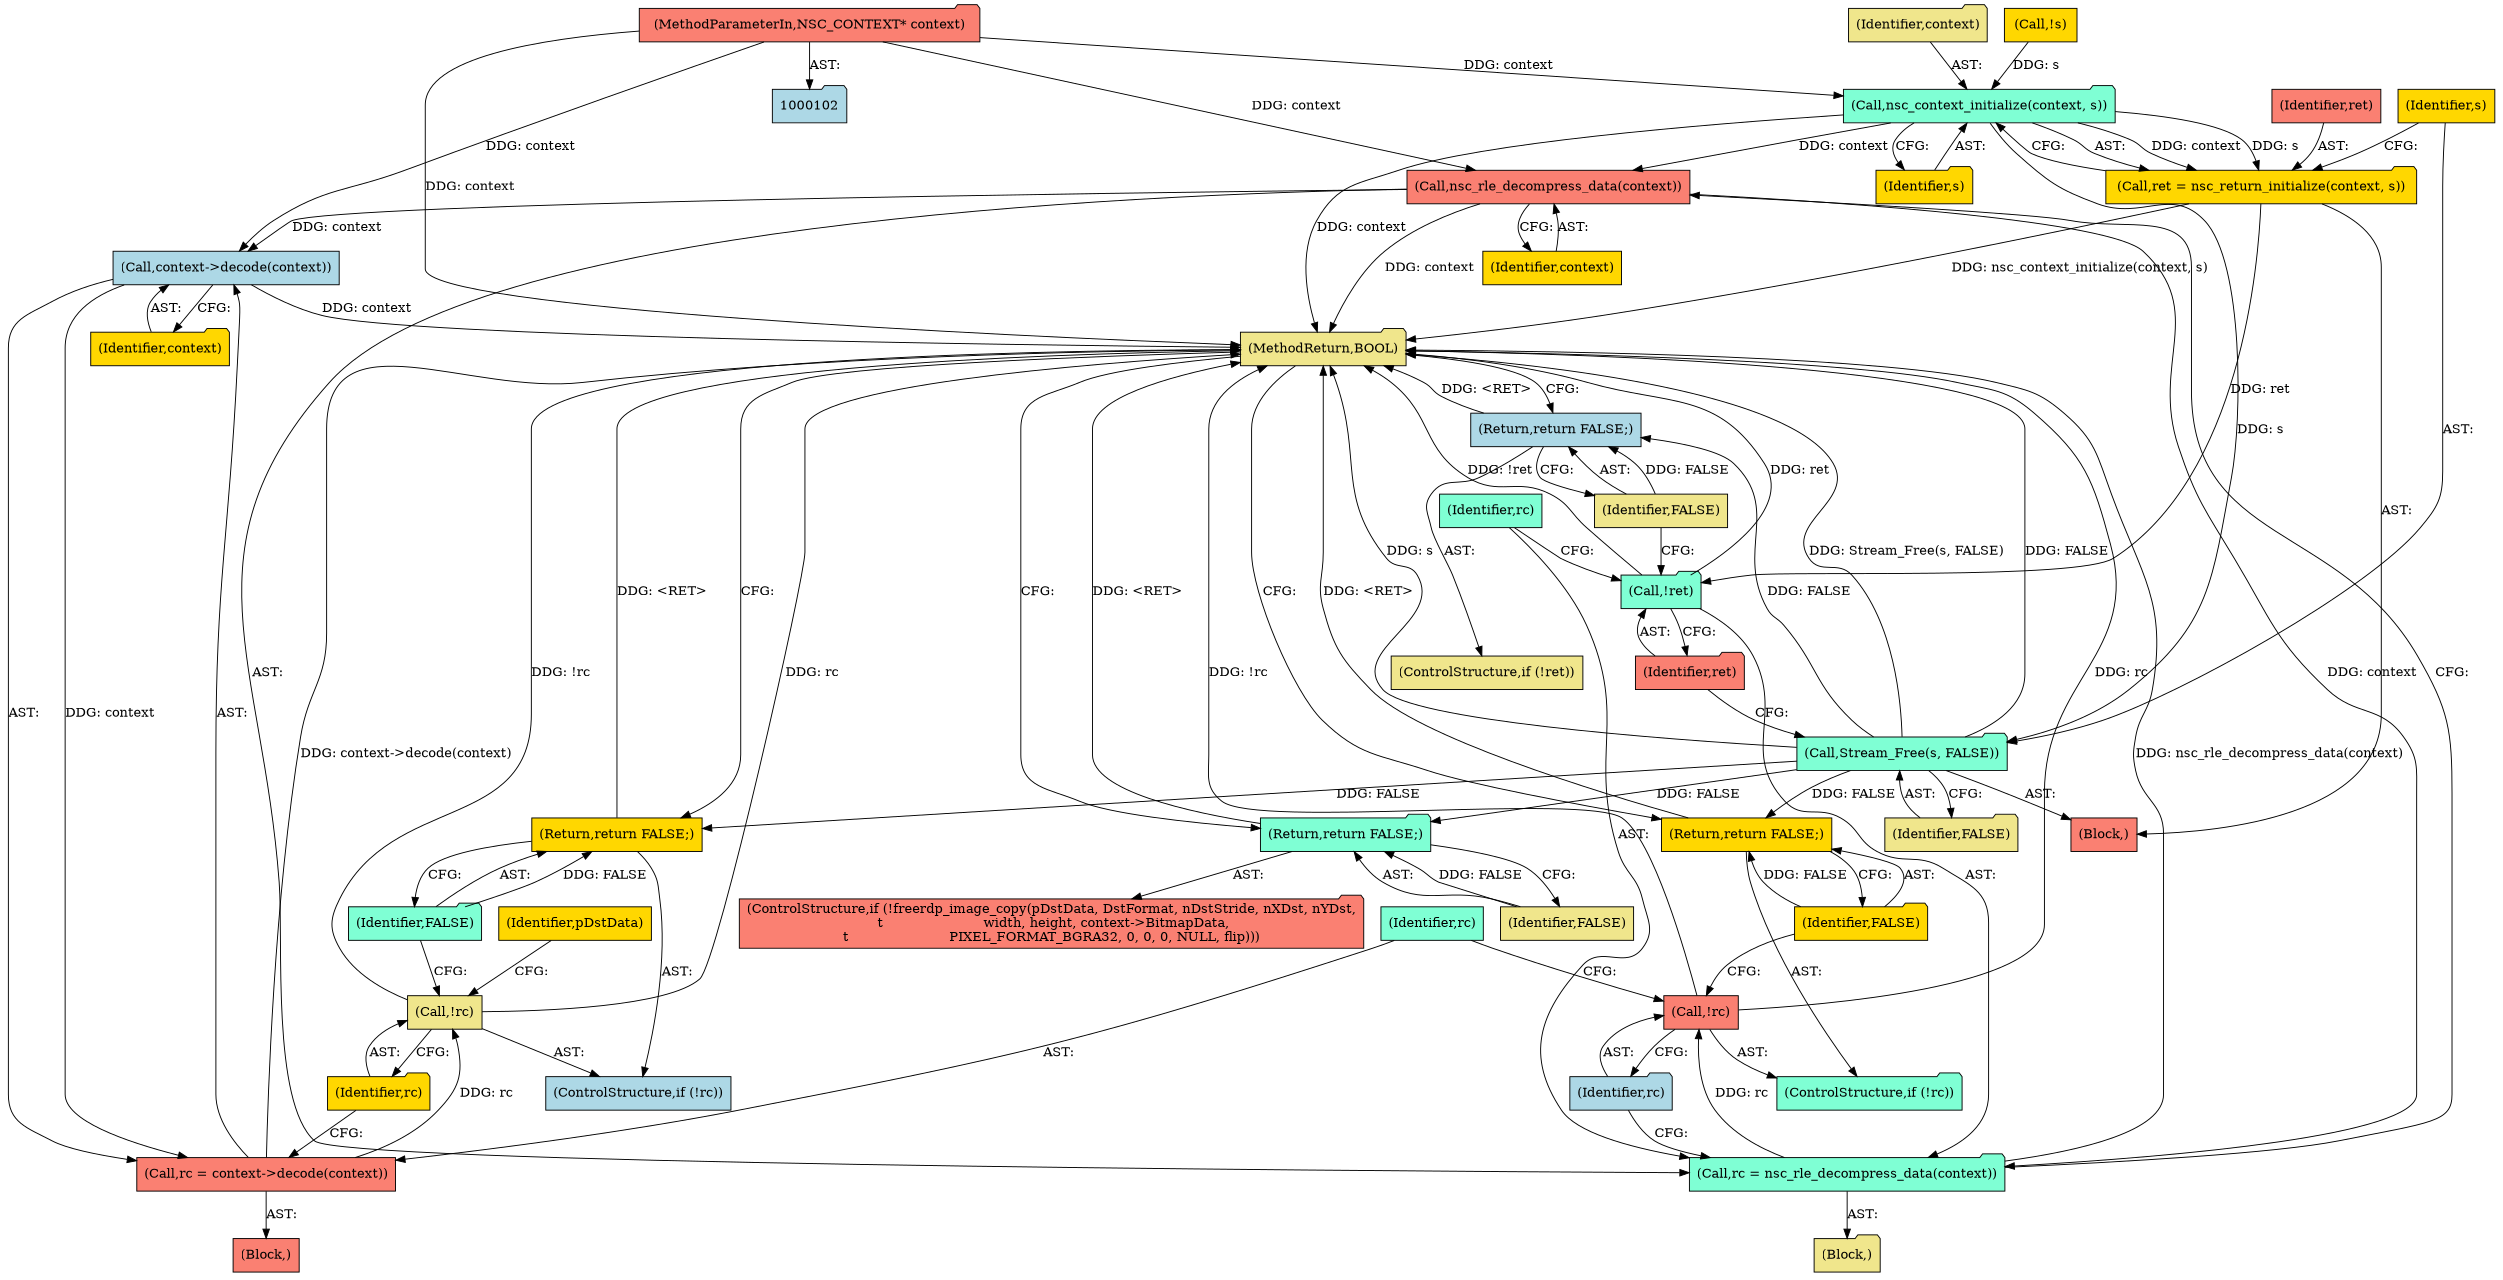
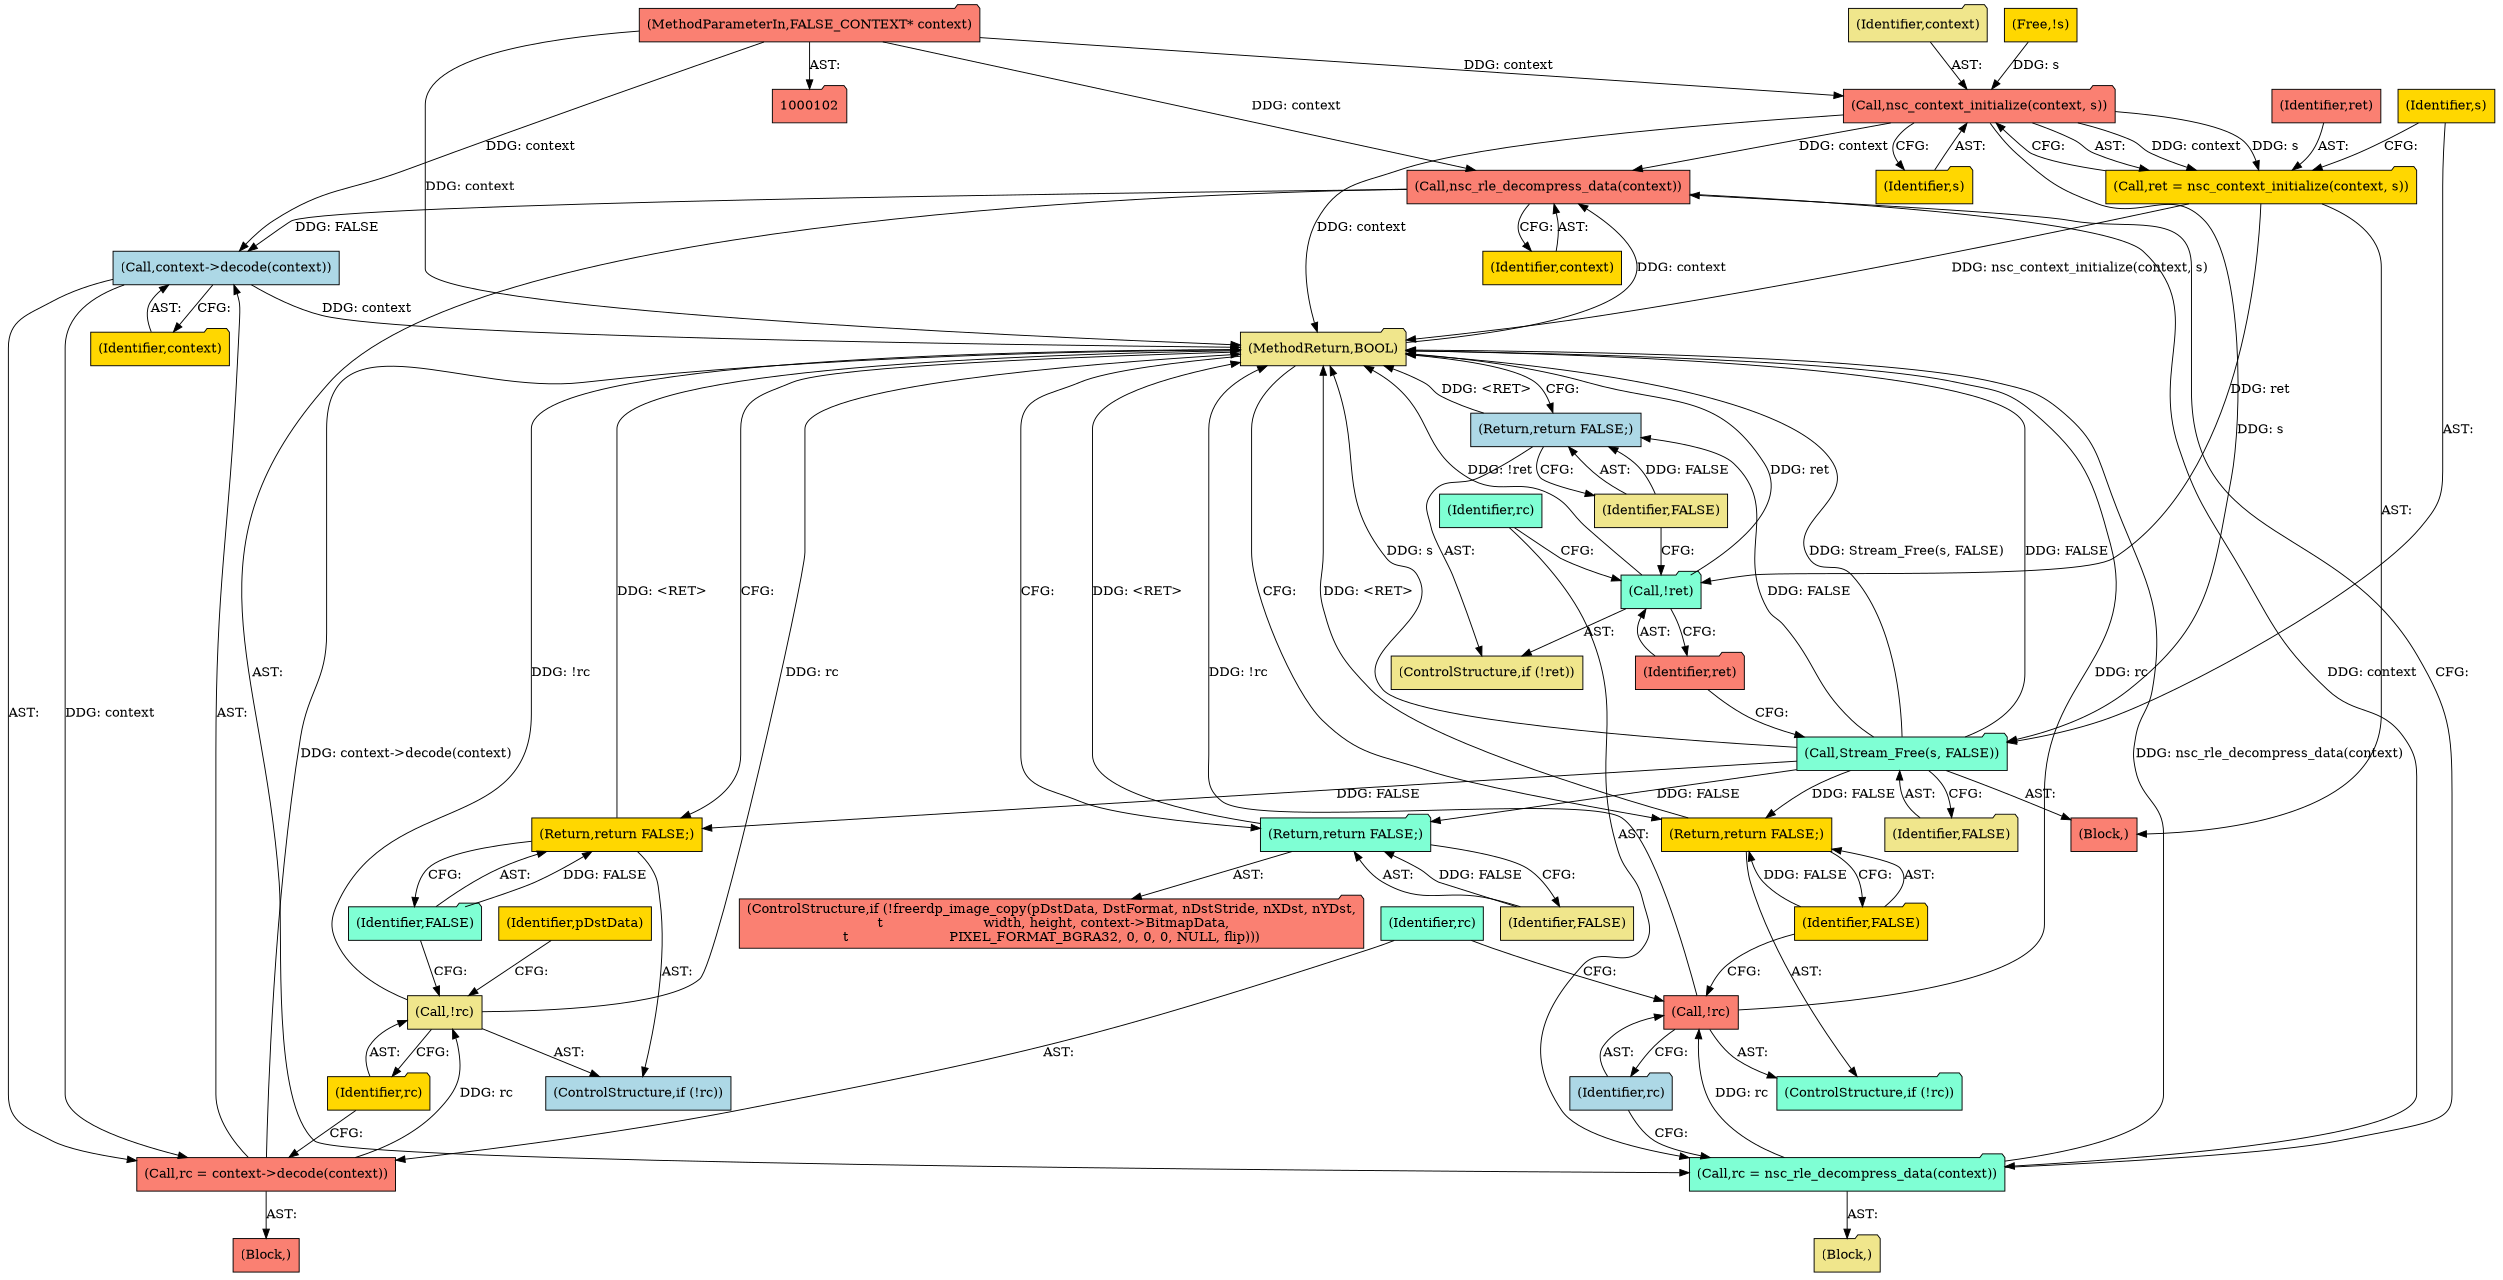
node "(MethodParameterIn,NSC_CONTEXT* context)": label "(MethodParameterIn,NSC_CONTEXT* context)" -> "(MethodParameterIn,FALSE_CONTEXT* context)"
node "(Call,!s)": label "(Call,!s)" -> "(Free,!s)"
node "1000102": fillcolor lightblue -> salmon
node "(Call,nsc_context_initialize(context, s))": fillcolor aquamarine -> salmon
node "(Call,ret = nsc_return_initialize(context, s))": label "(Call,ret = nsc_return_initialize(context, s))" -> "(Call,ret = nsc_context_initialize(context, s))"
edge "(Call,nsc_rle_decompress_data(context))" -> "(Call,context->decode(context))": label "DDG: context" -> "DDG: FALSE"
edge "(Call,nsc_rle_decompress_data(context))" -> "(MethodReturn,BOOL)": reversed
edge "(Call,!ret)" -> "(Call,rc = nsc_rle_decompress_data(context))": now "(Call,!ret)" -> "(ControlStructure,if (!ret))"
